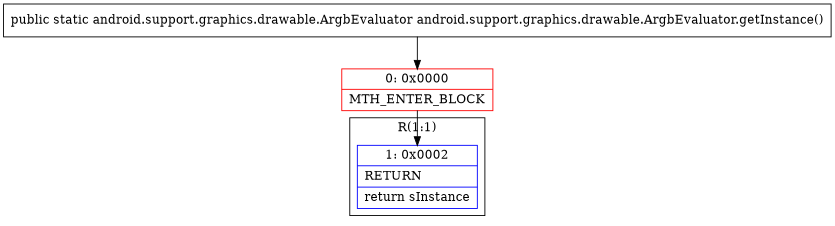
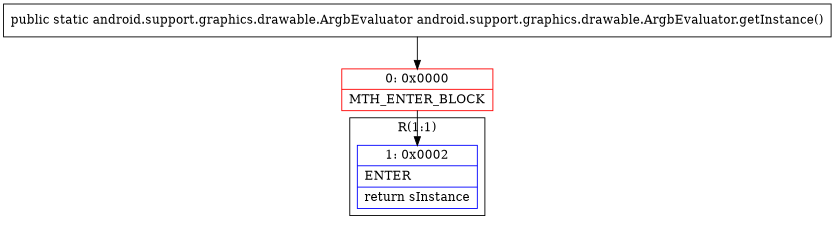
node "1: 0x0002": text "RETURN" -> "ENTER"
